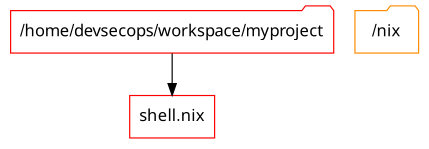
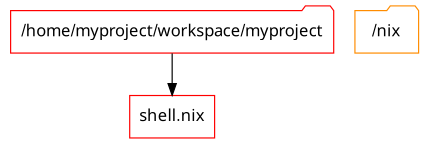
node "/home/devsecops/workspace/myproject": label "/home/devsecops/workspace/myproject" -> "/home/myproject/workspace/myproject"
